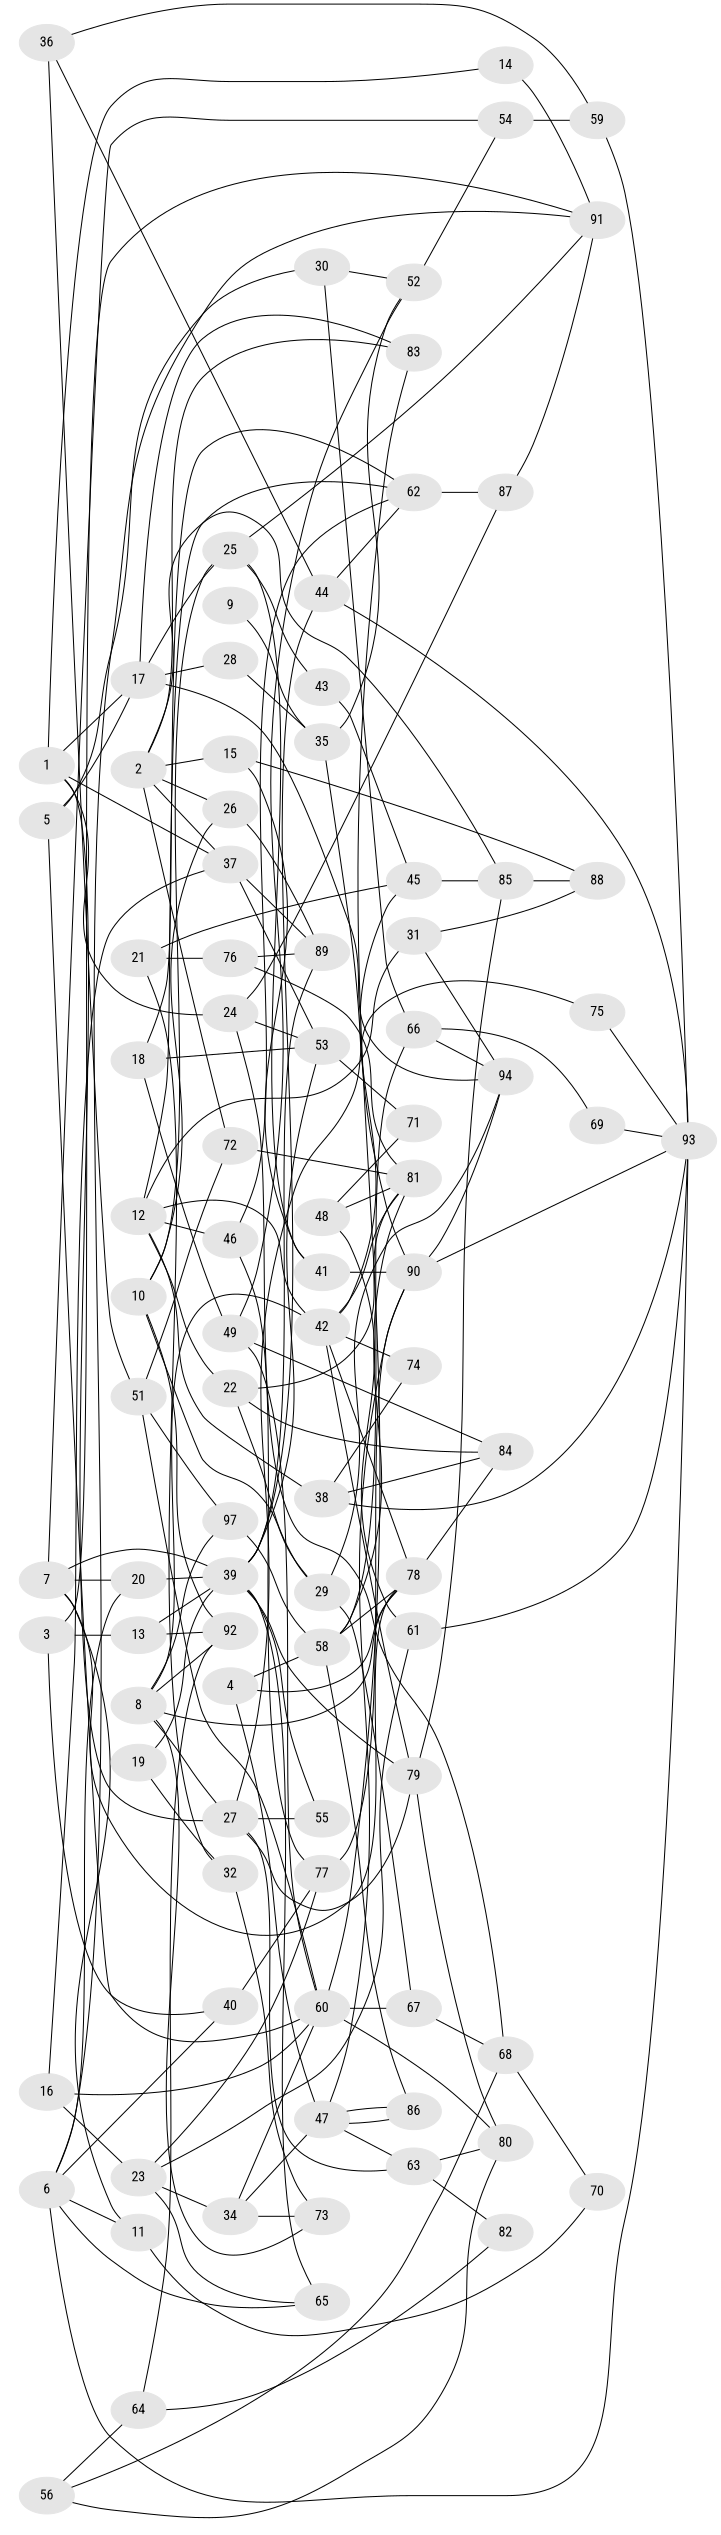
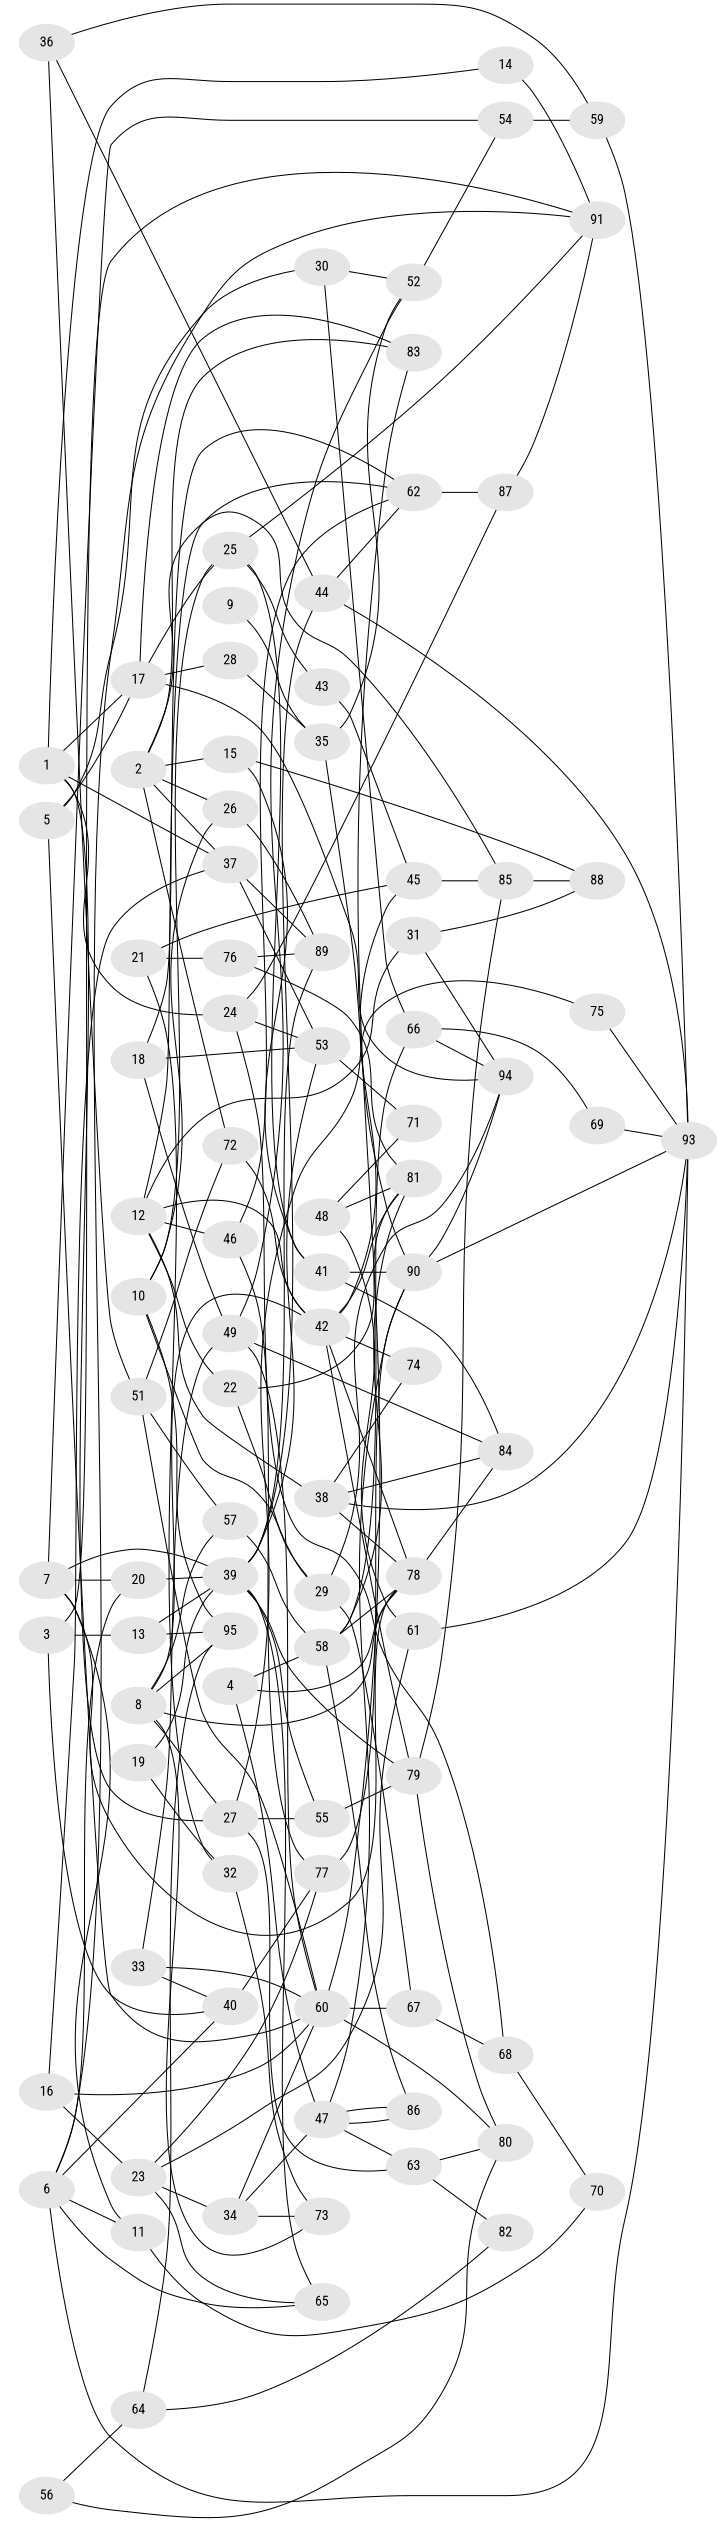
edge "72" -- "81": now "72" -- "42"
edge "22" -- "84": now "41" -- "84"
node "97": label "97" -> "57"
edge "38" -- "78": added
node "92": label "92" -> "95"
edge "79" -- "27": now "79" -- "55"
node "33": added
edge "68" -- "56": removed
